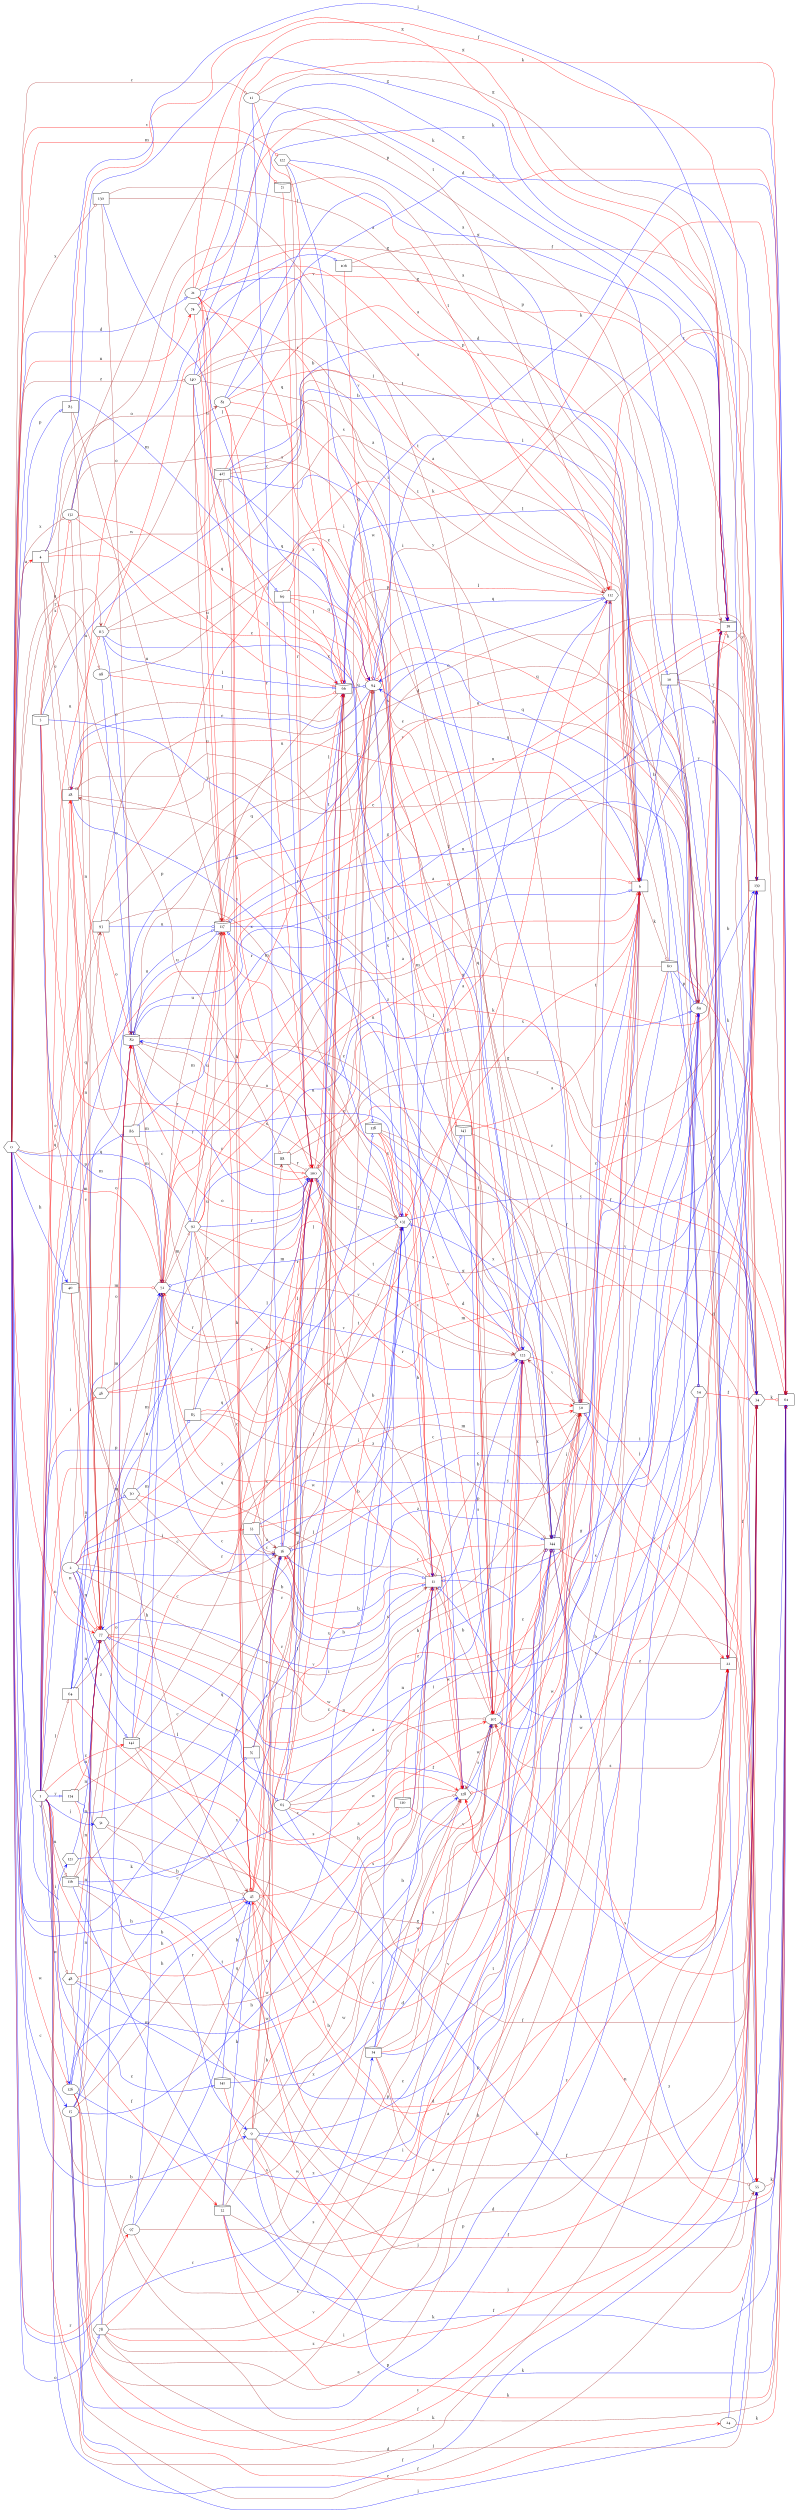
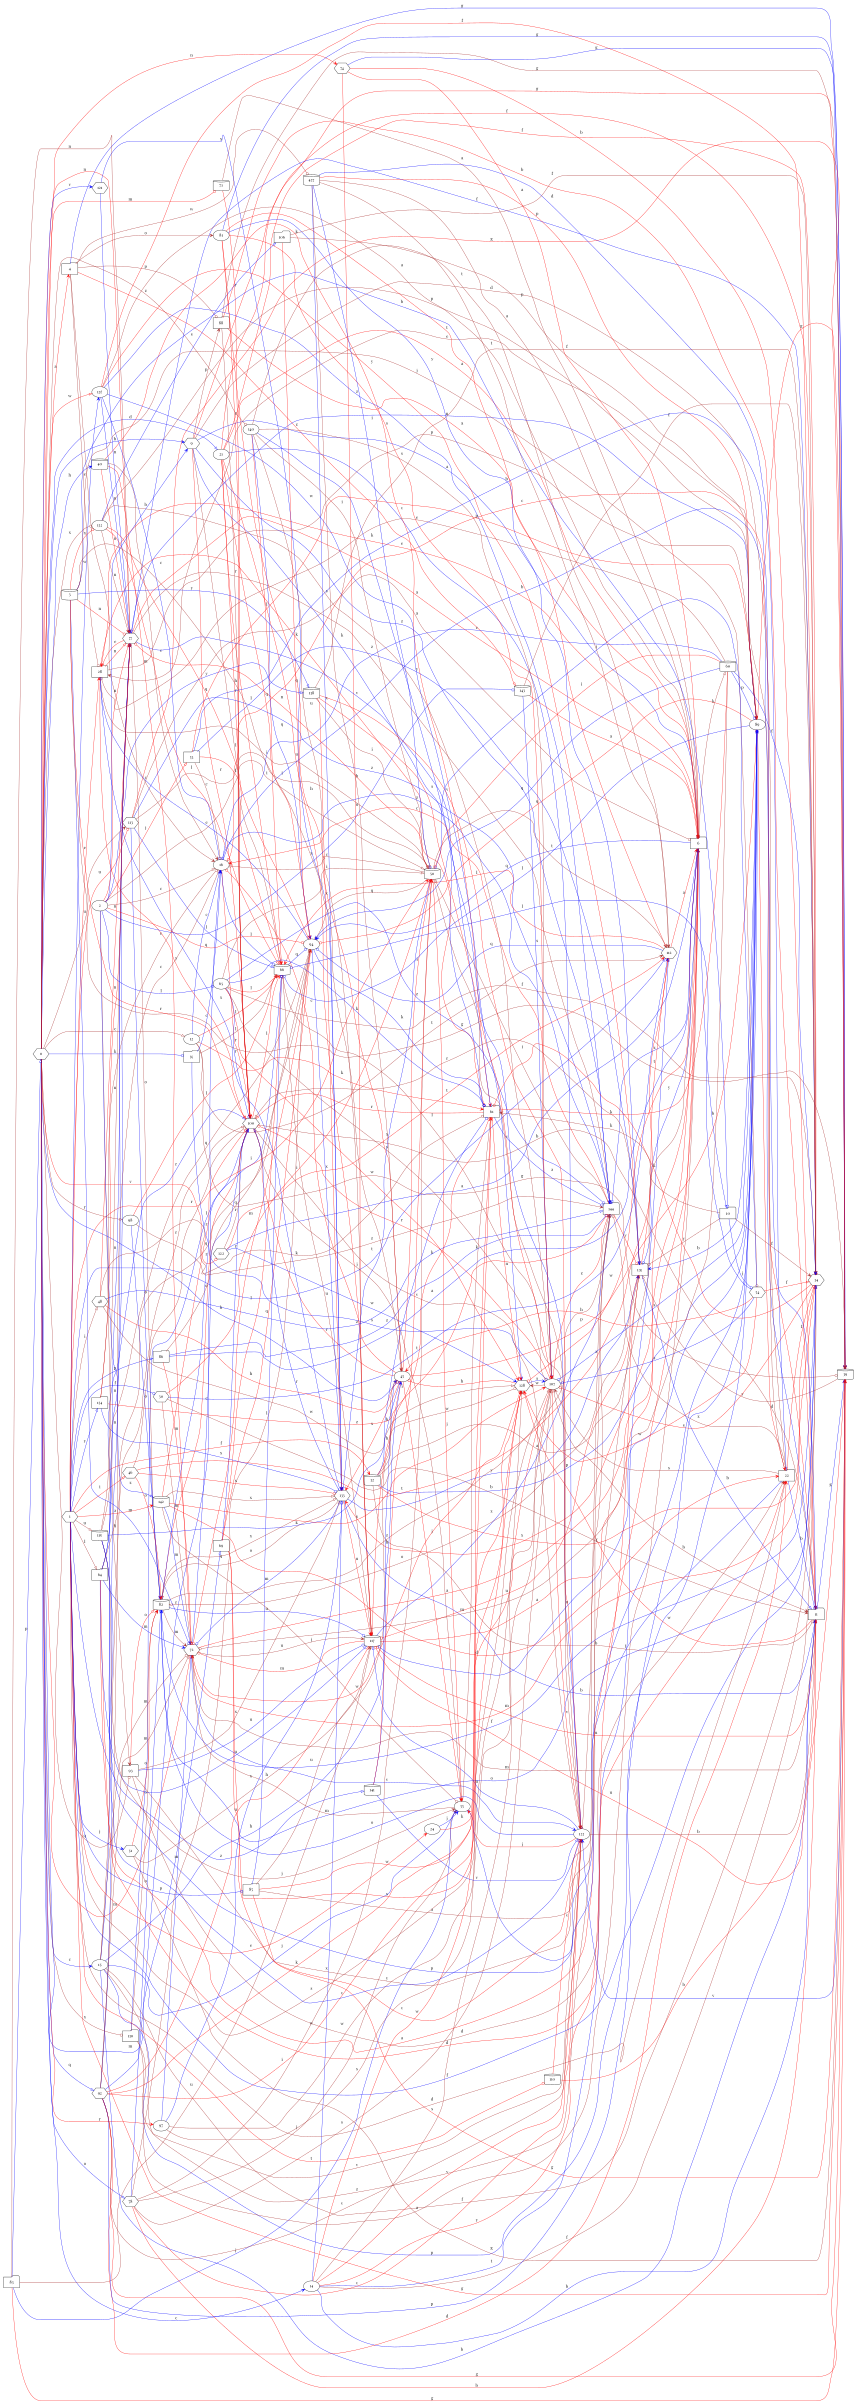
edge "140" -> "22": removed, label "d"
edge "0" -> "83": reversed
edge "72" -> "92": reversed
node "14": shape cylinder -> ellipse
